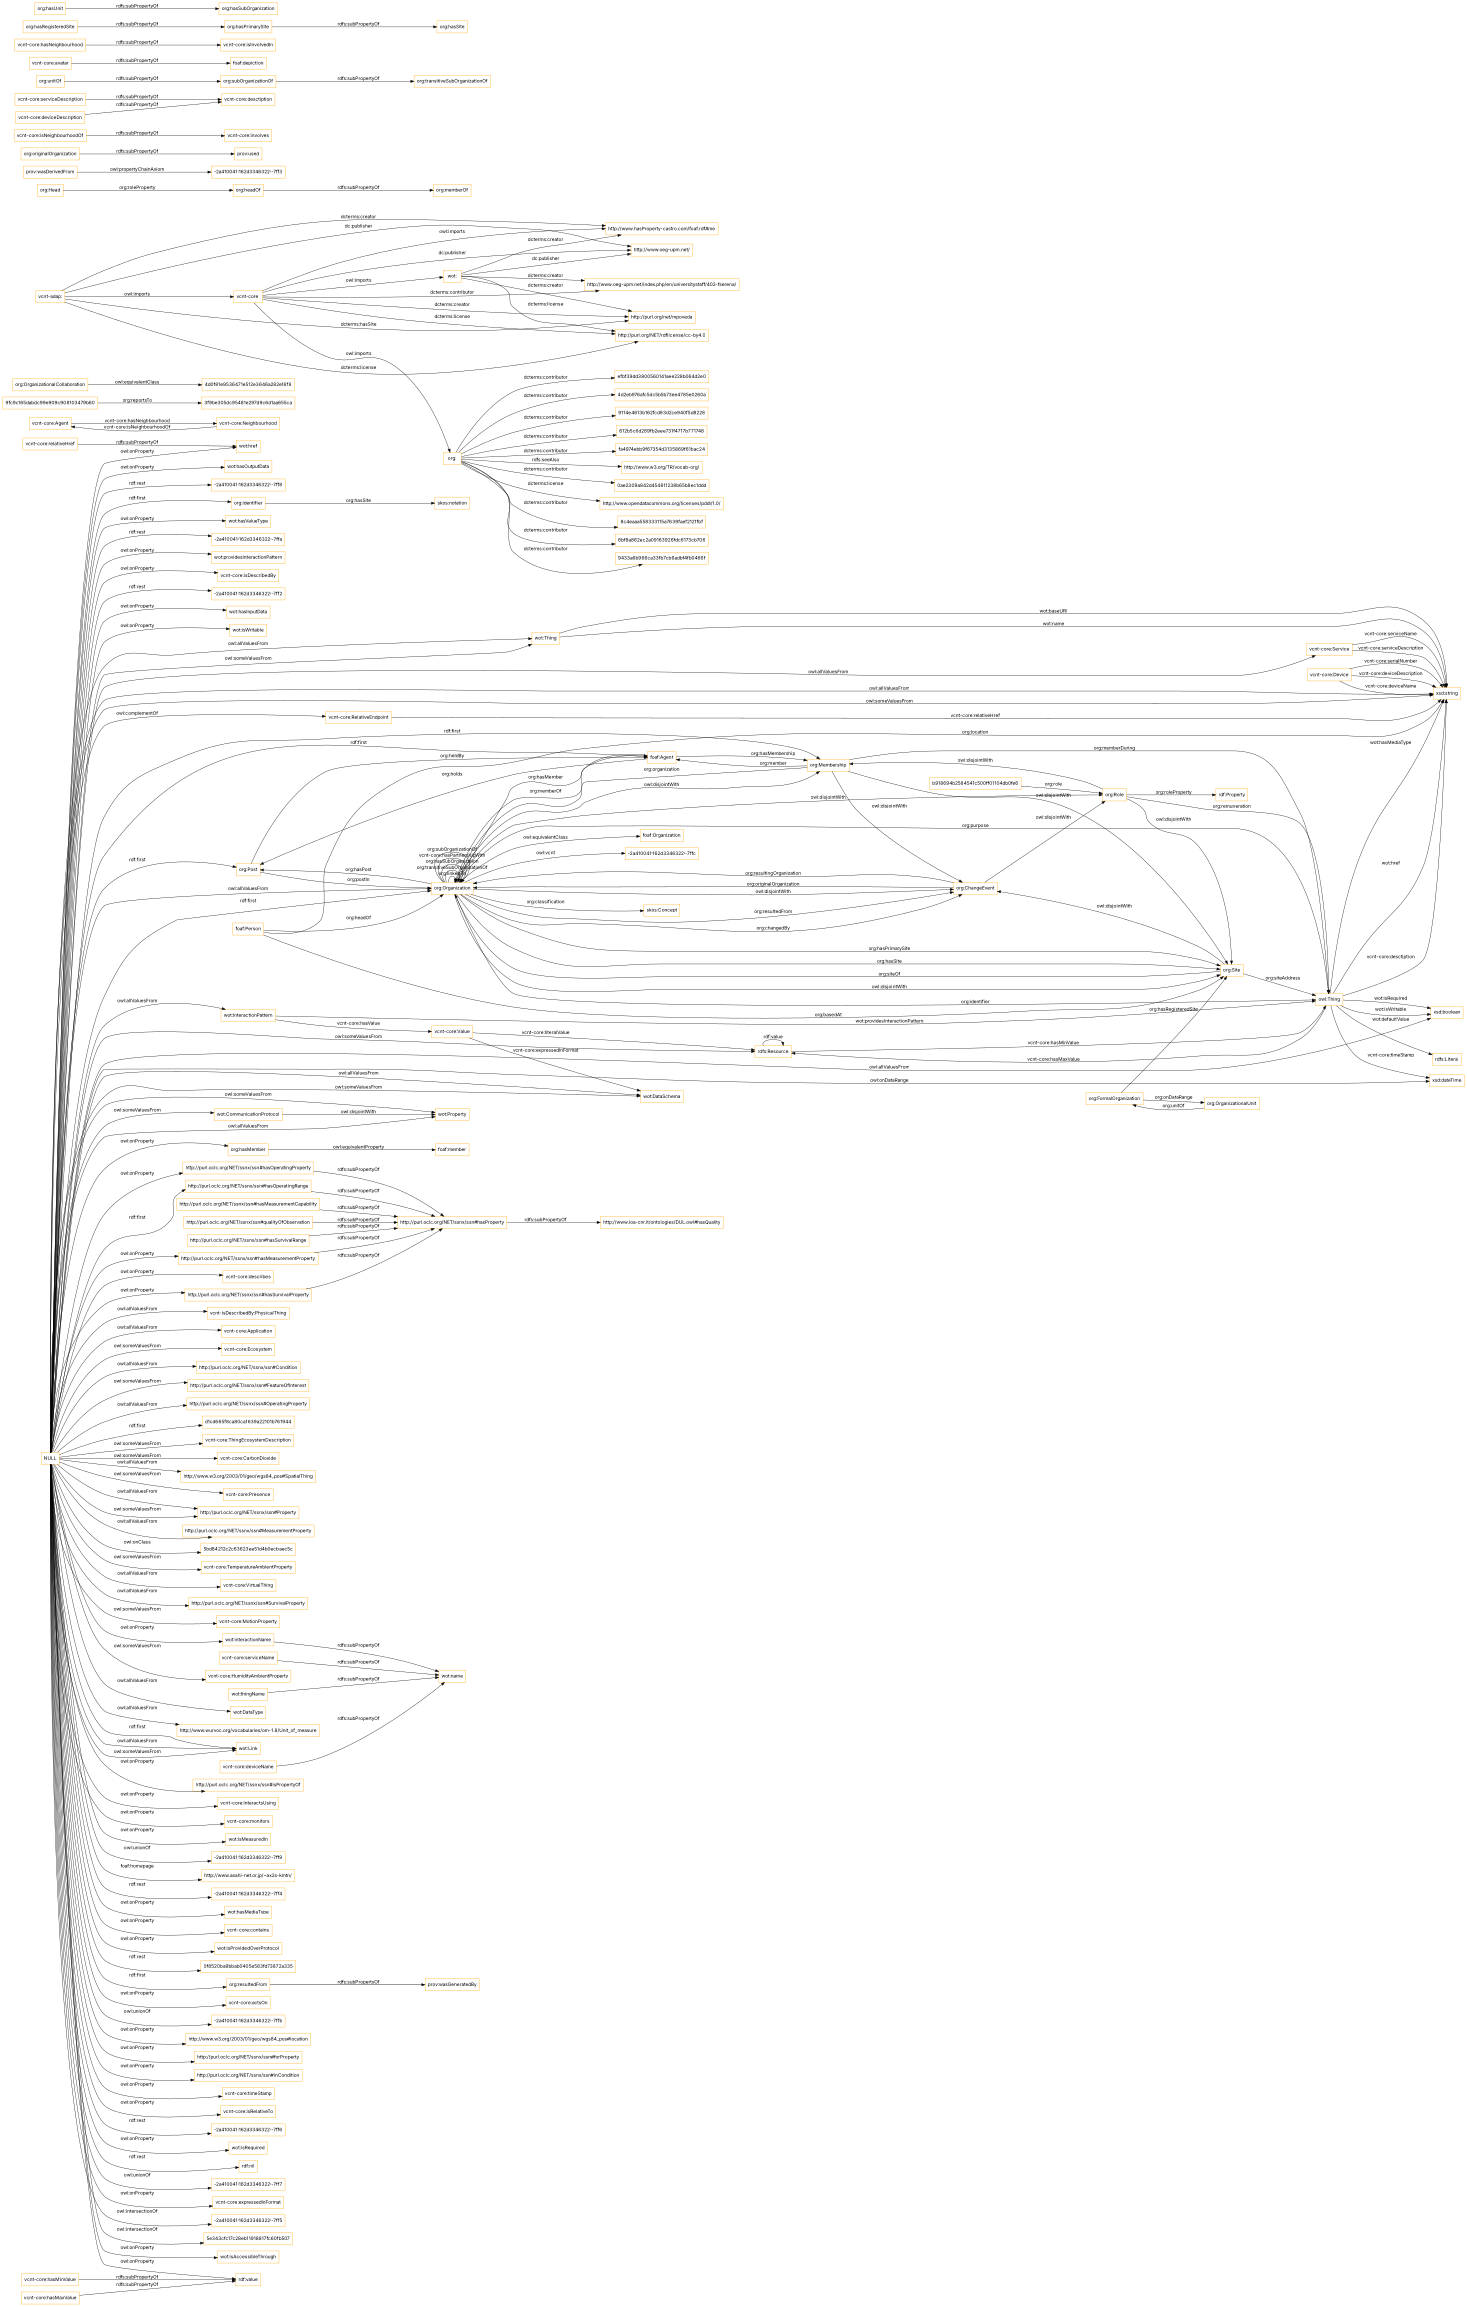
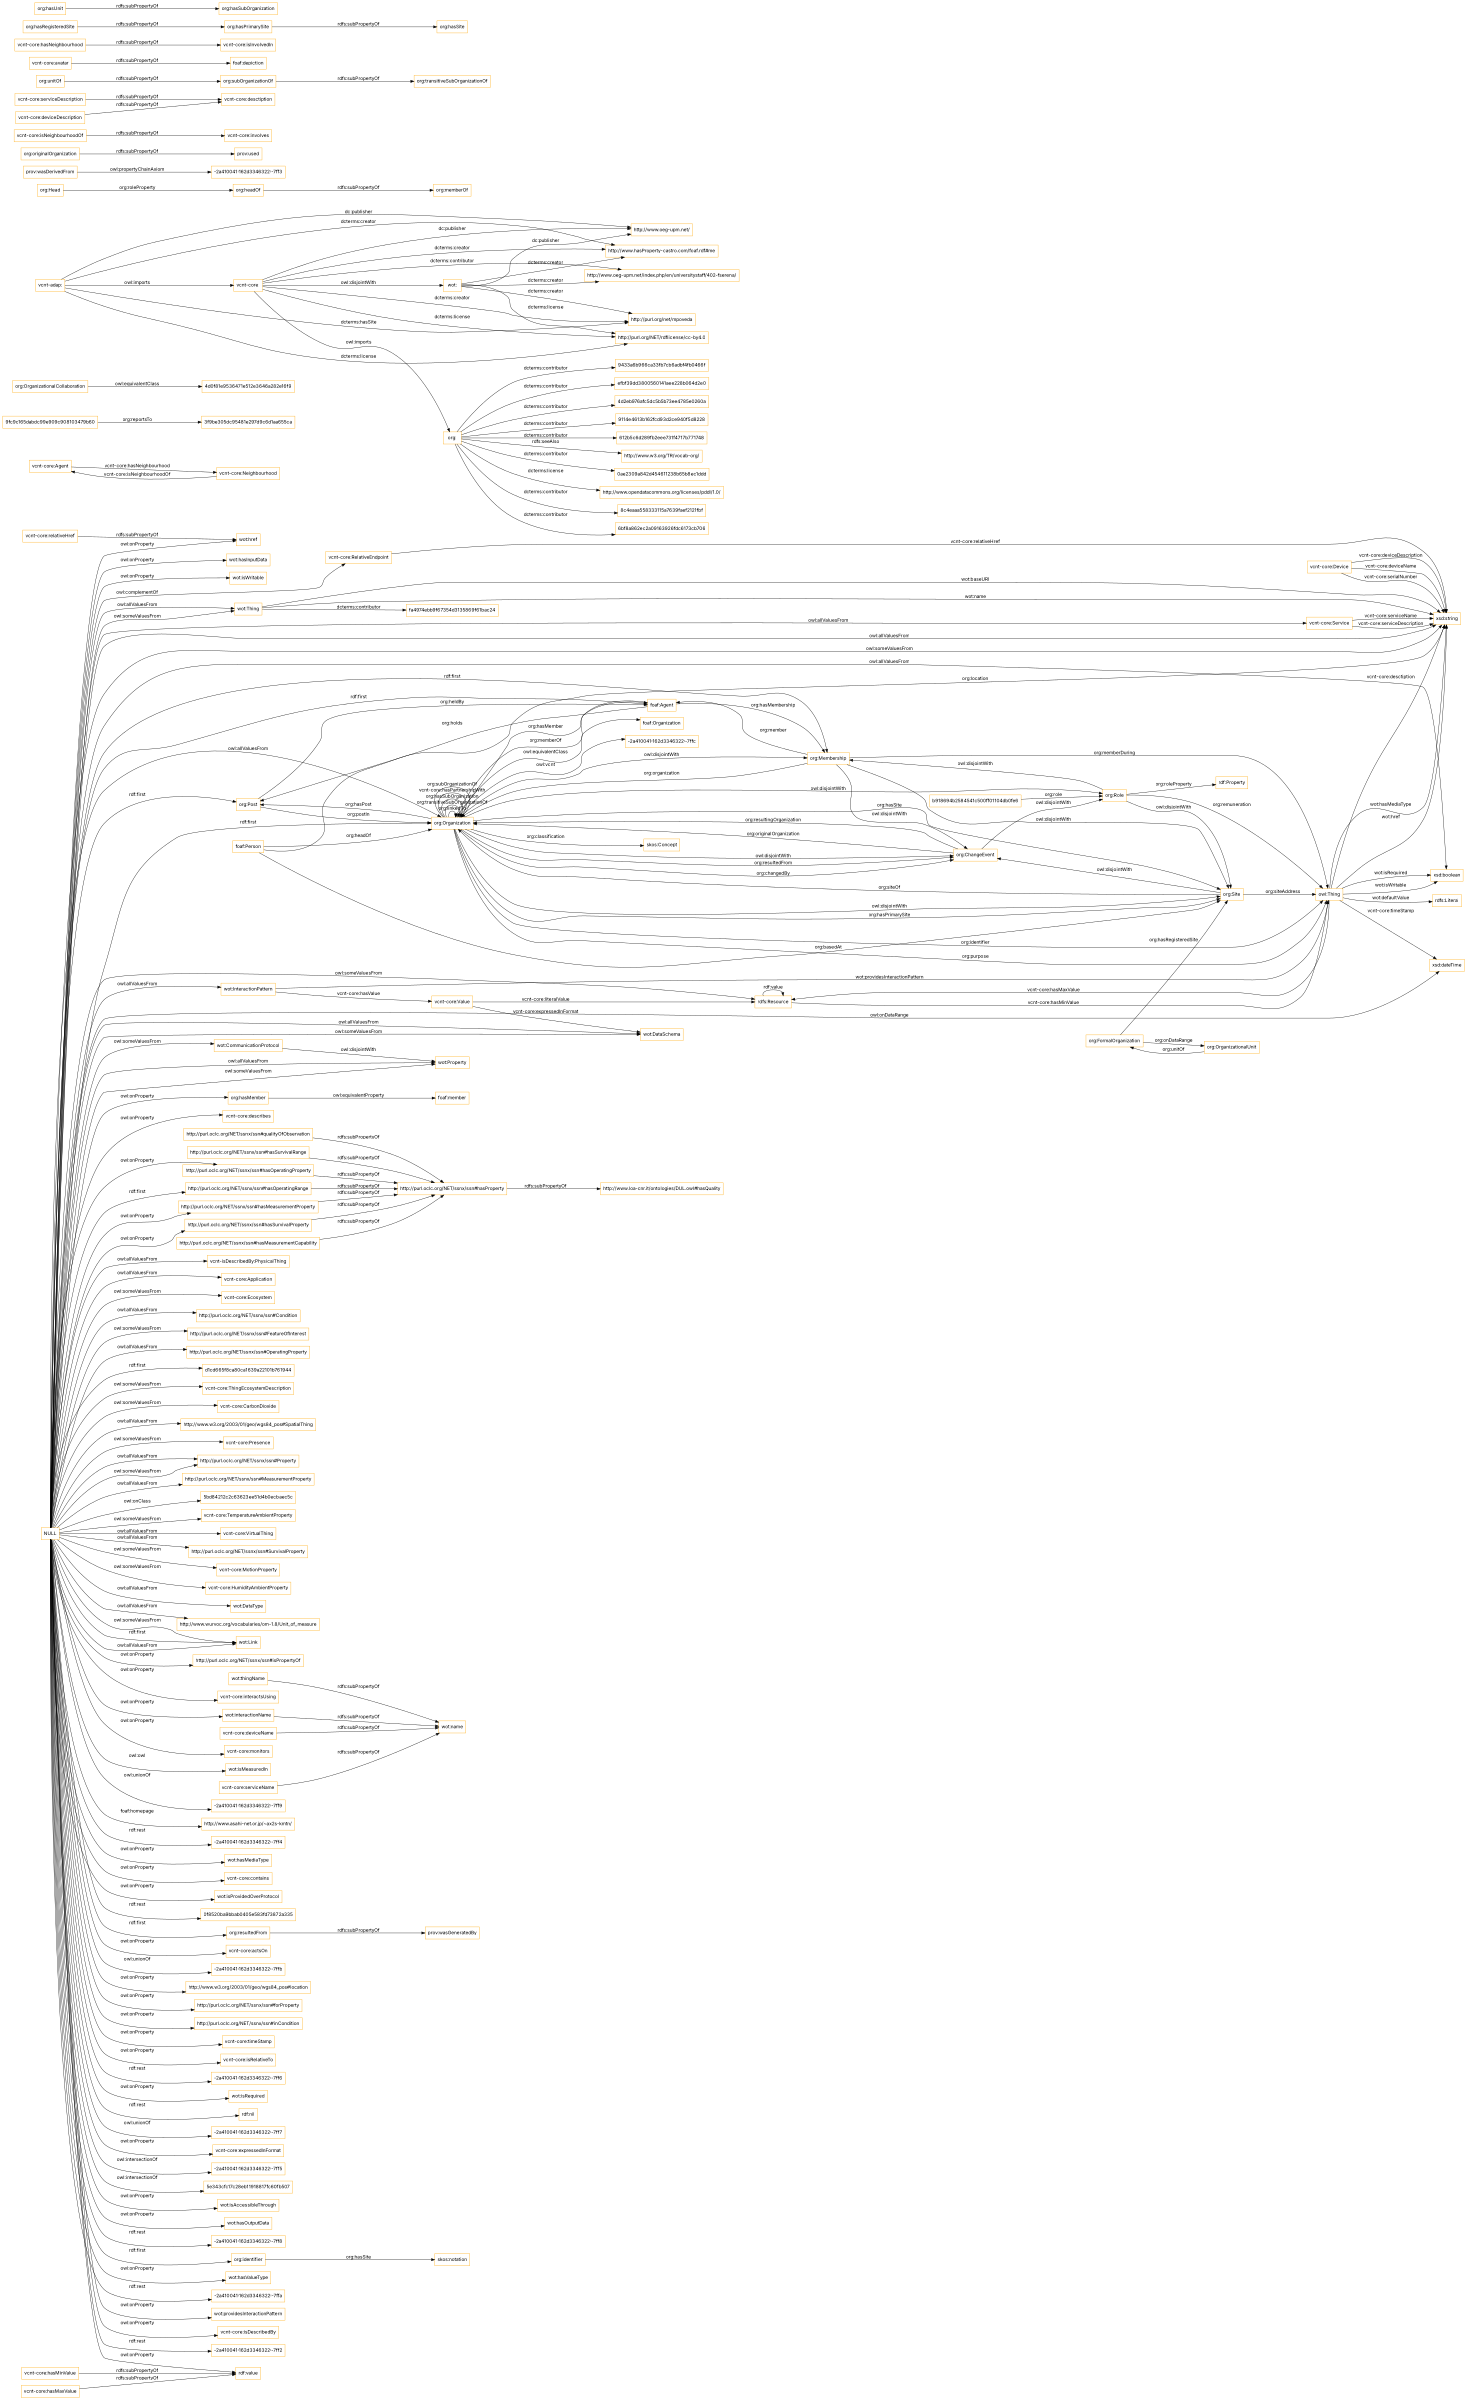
edge "vcnt-core:" -> "http://www.hasProperty-castro.com/foaf.rdf#me": label "owl:imports" -> "dcterms:creator"
edge "vcnt-core:" -> "wot:": label "owl:imports" -> "owl:disjointWith"
edge "org:" -> "fa4974ebb9f67354d3135869f61bac24": now "wot:Thing" -> "fa4974ebb9f67354d3135869f61bac24"
edge "NULL" -> "wot:isMeasuredIn": label "owl:onProperty" -> "owl:owl"
